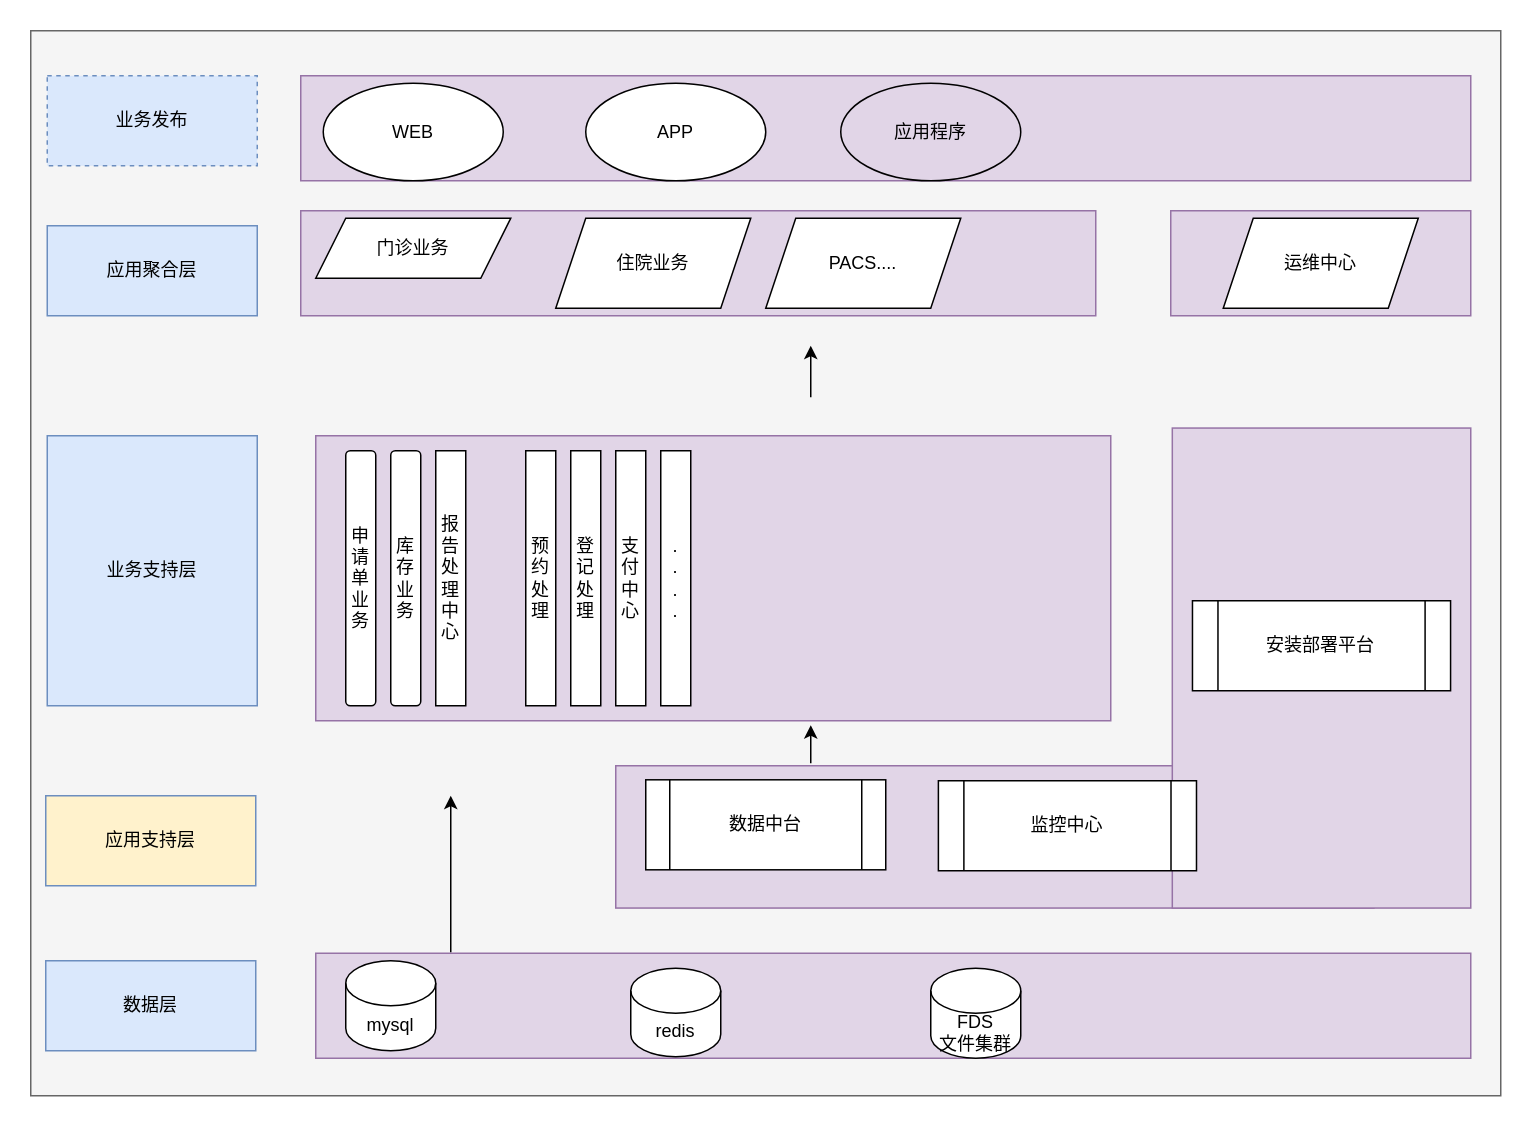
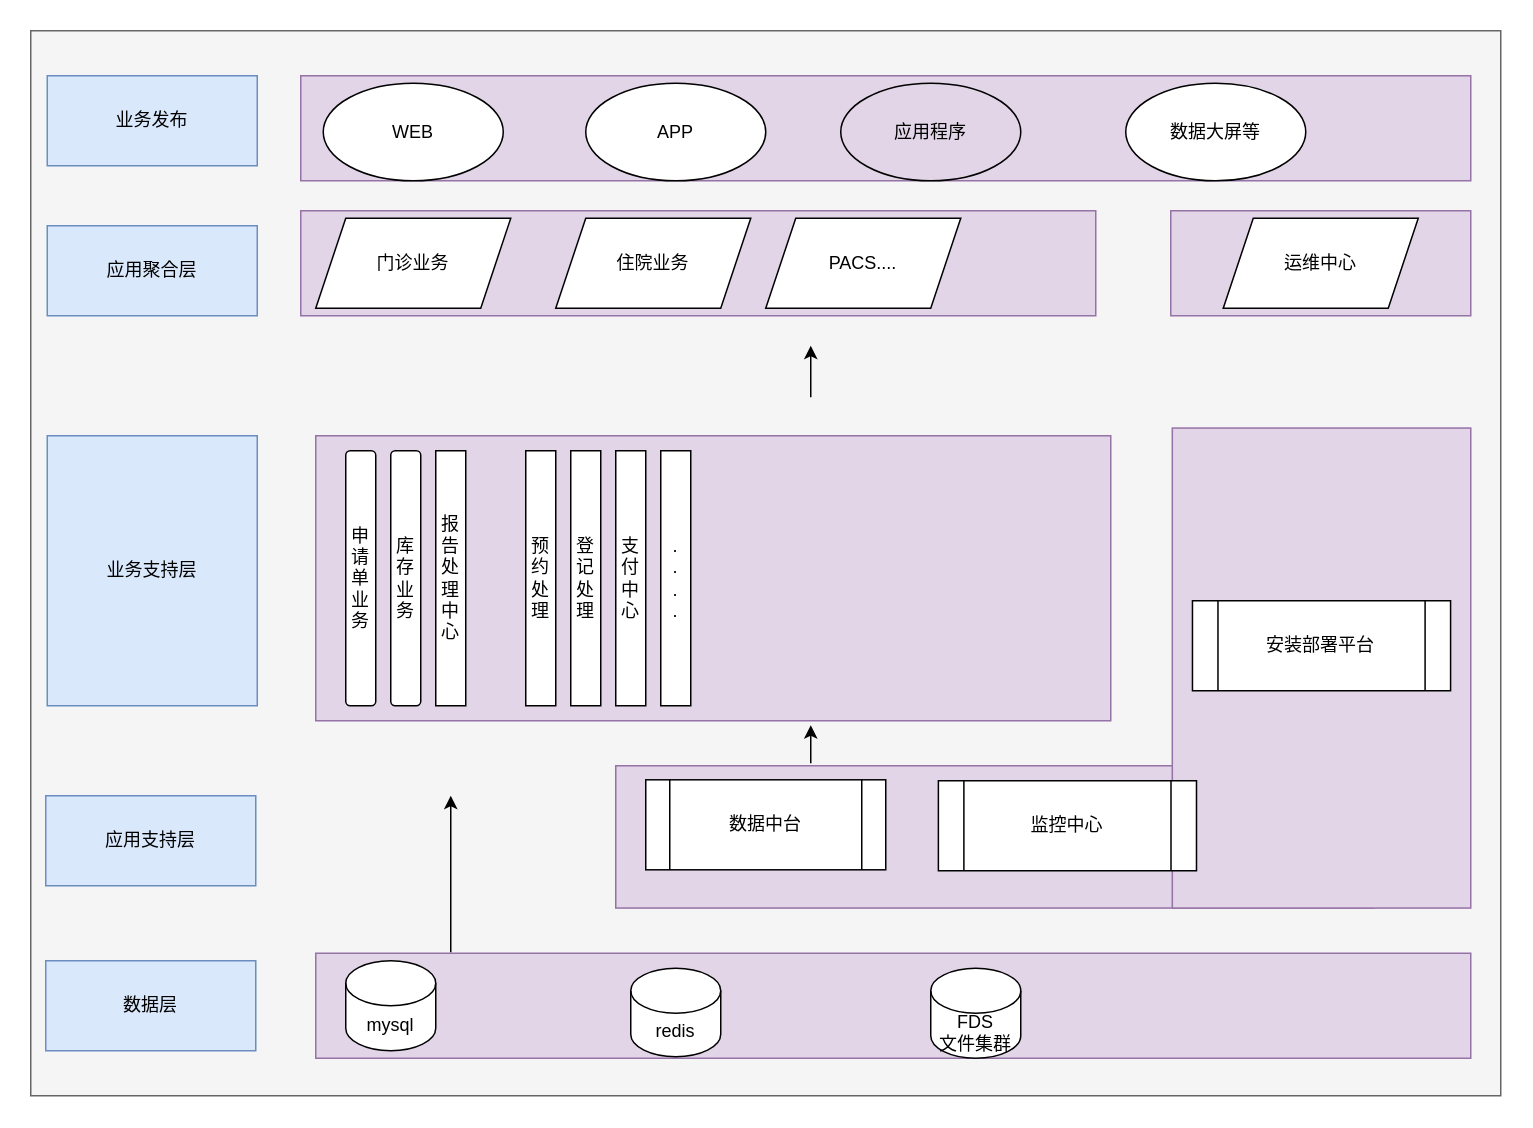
node "业务发布": style dashed -> solid
node "数据大屏等": added
node "门诊业务": size 195x60 -> 195x90
node "应用支持层": fillcolor #fff2cc -> #dae8fc
